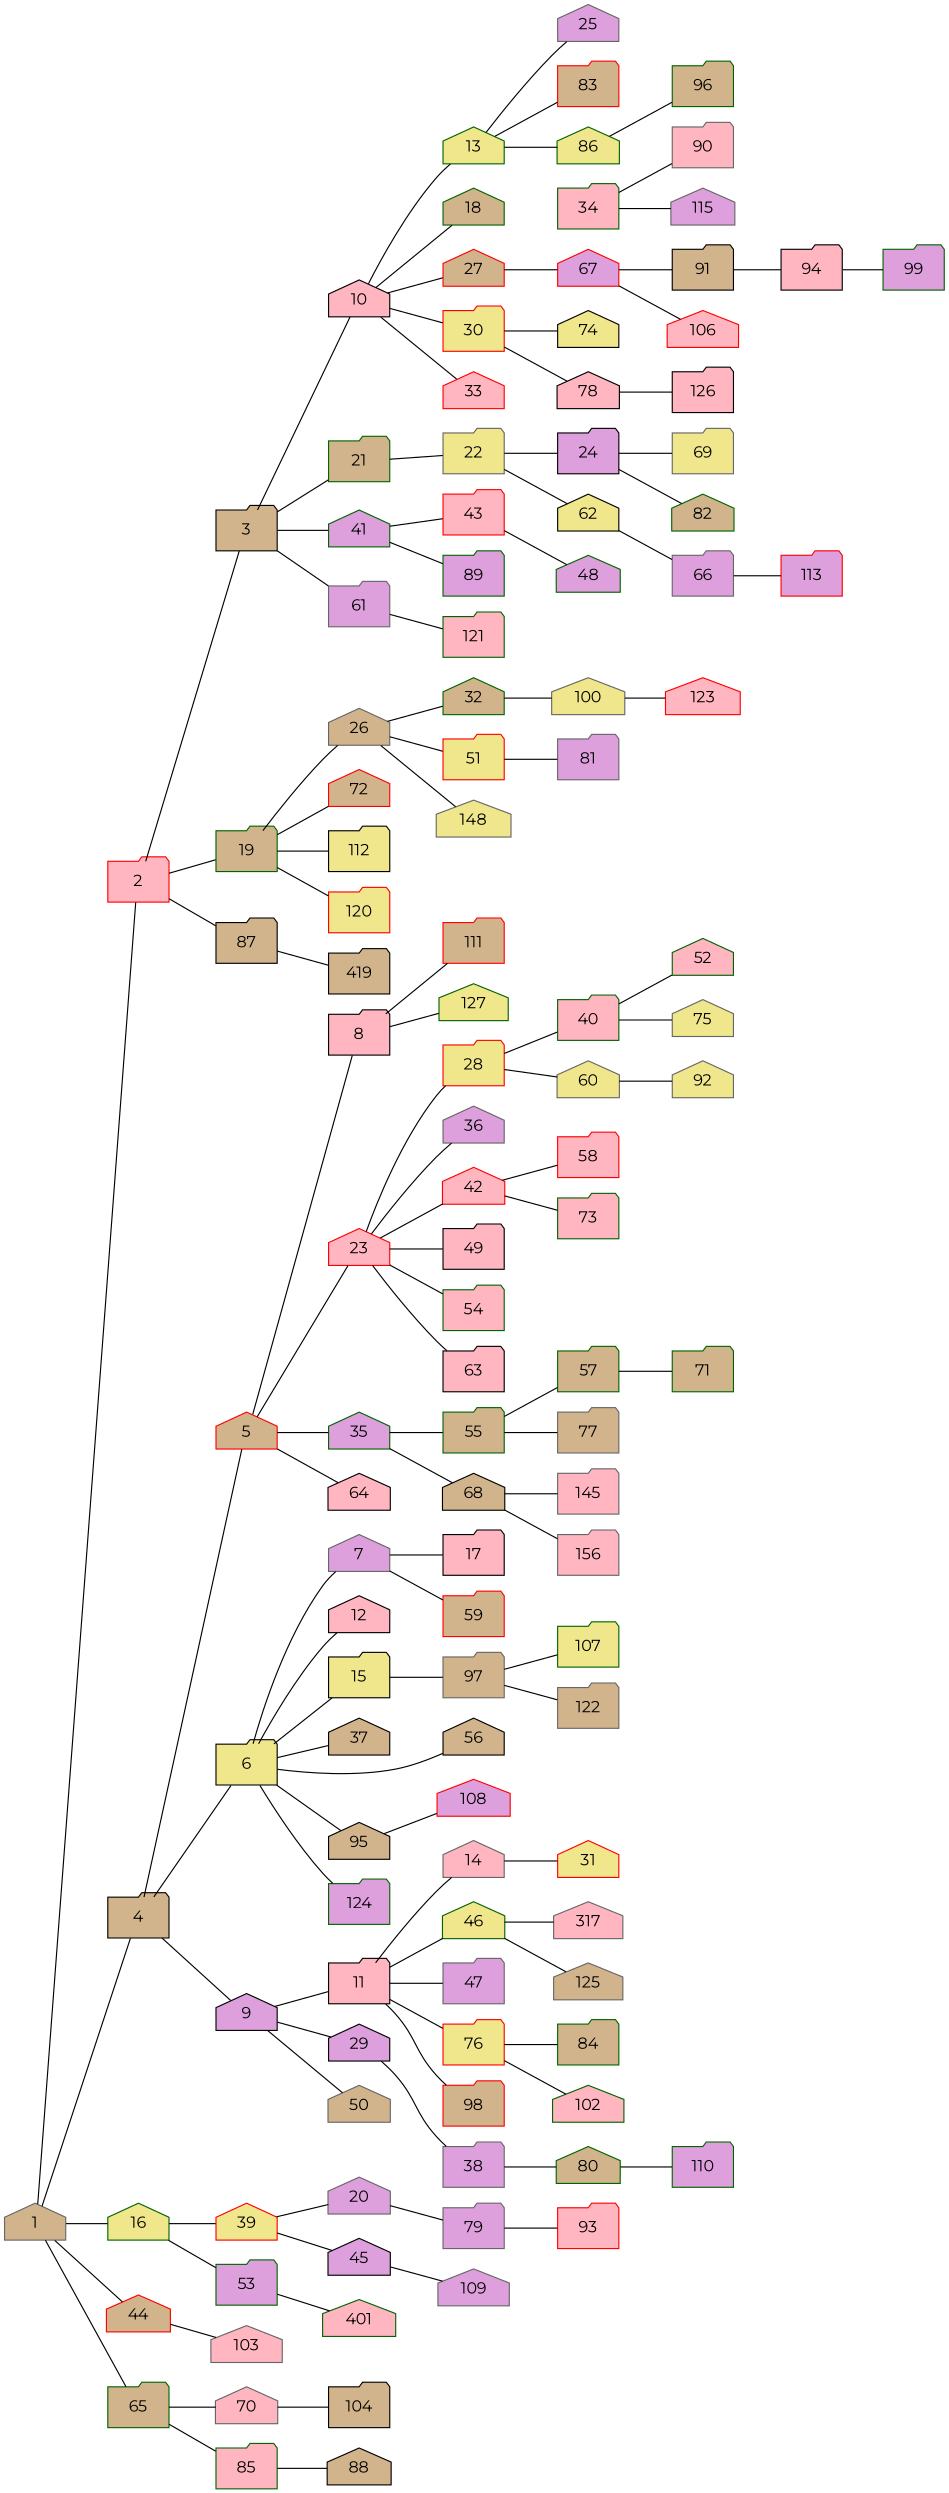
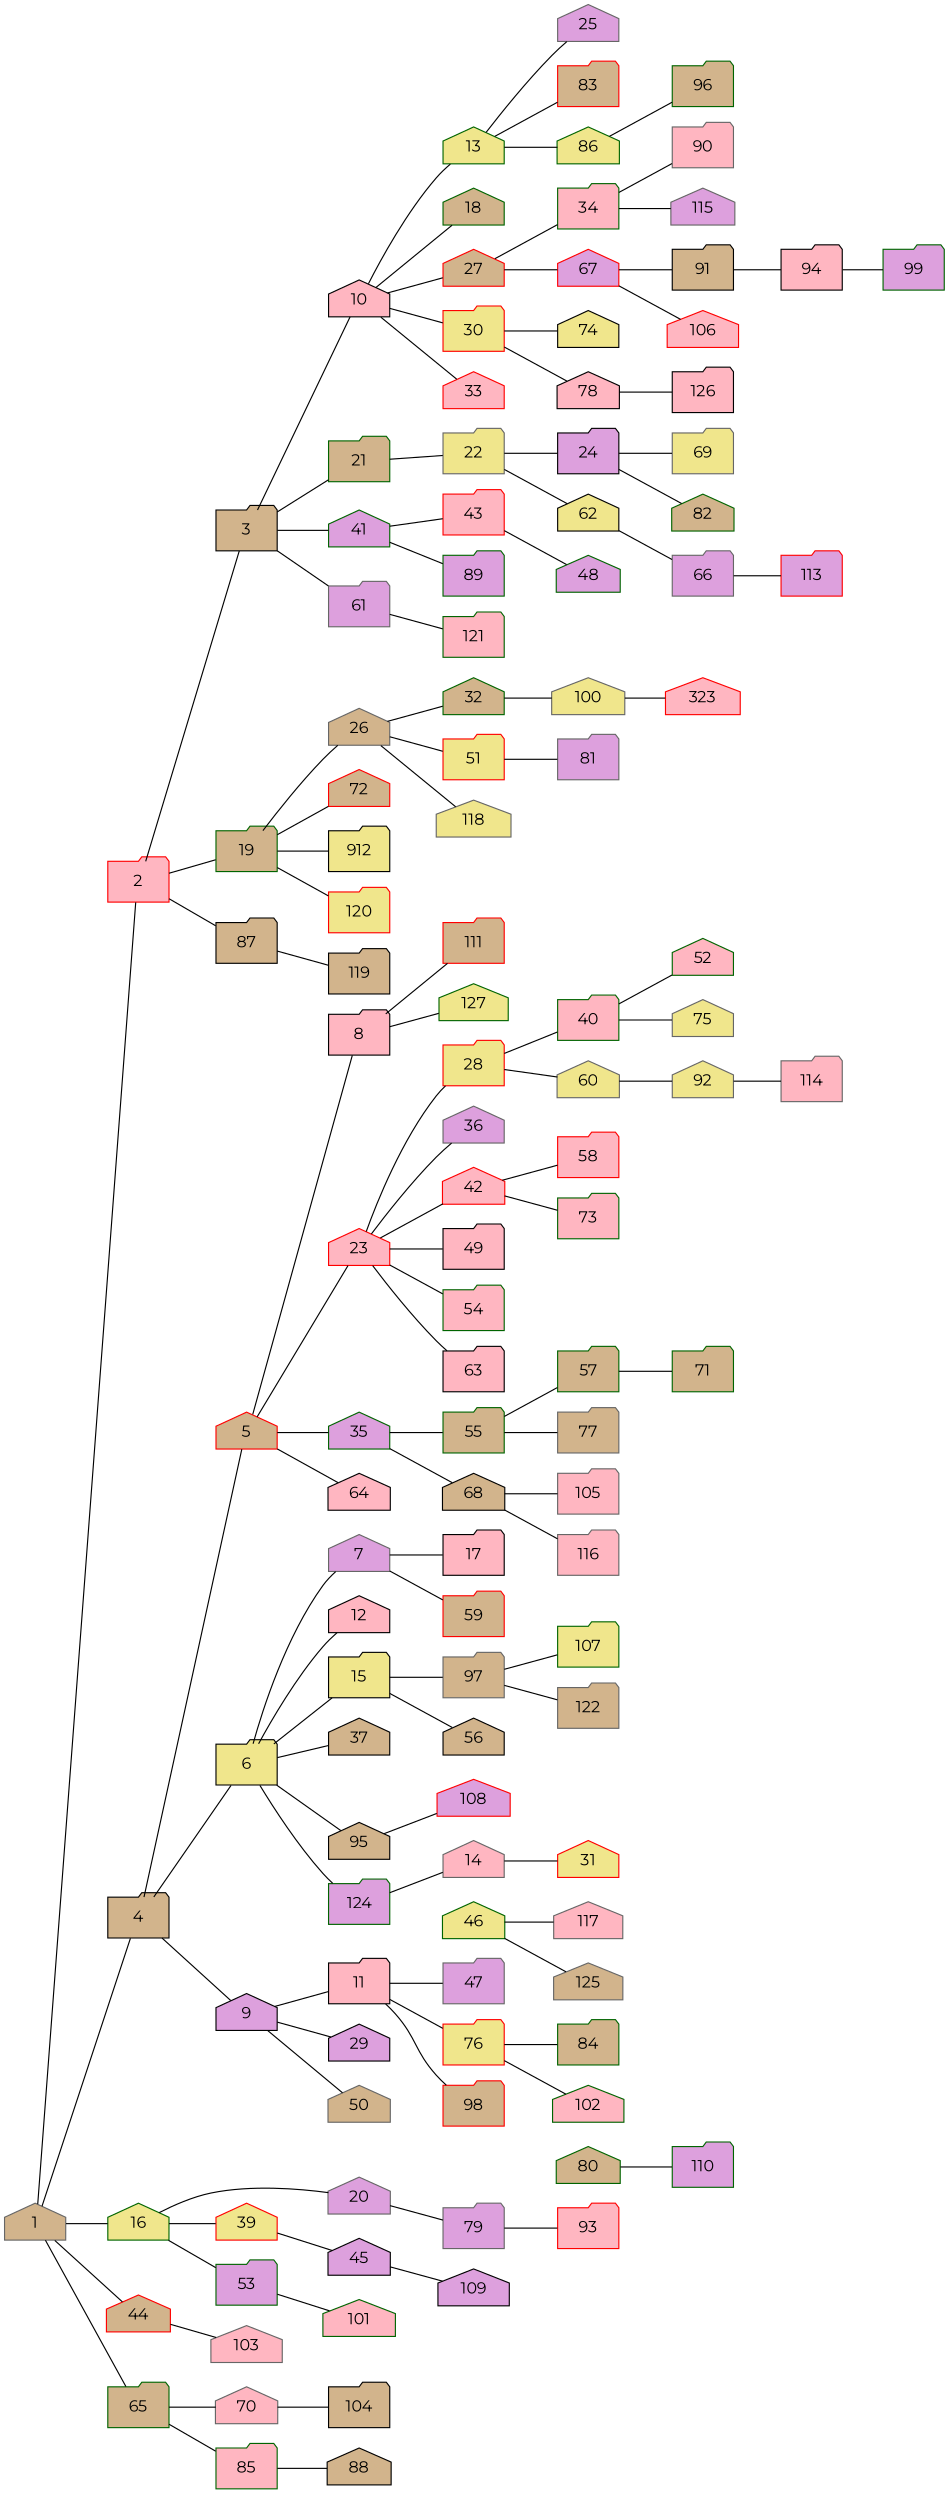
edge "34" -- "27": added
node "123": label "123" -> "323"
node "148": label "148" -> "118"
node "112": label "112" -> "912"
node "419": label "419" -> "119"
node "114": added
node "145": label "145" -> "105"
node "156": label "156" -> "116"
edge "56" -- "6": now "56" -- "15"
edge "14" -- "11": now "14" -- "124"
node "317": label "317" -> "117"
edge "46" -- "11": removed
node "38": removed
edge "20" -- "39": now "20" -- "16"
node "109": color gray40 -> black
node "401": label "401" -> "101"
